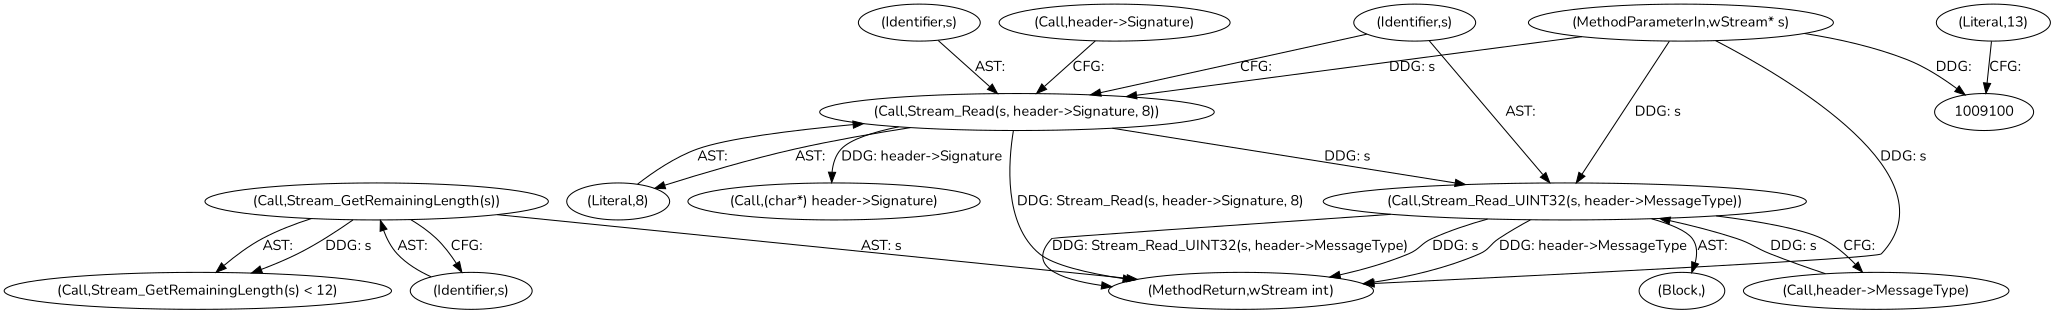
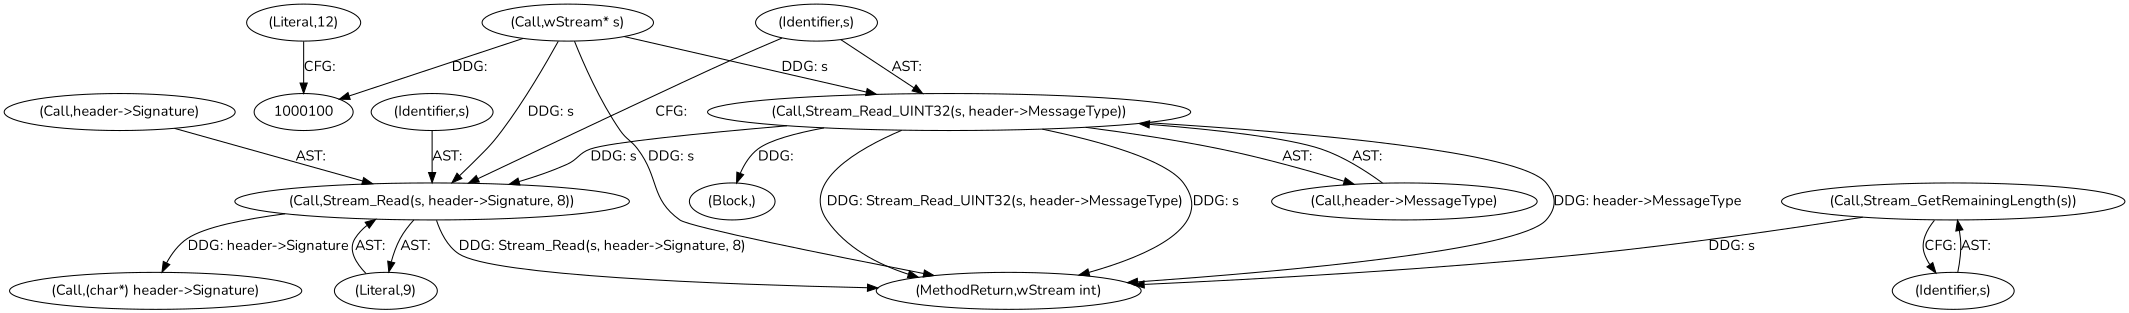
node "(MethodParameterIn,wStream* s)": label "(MethodParameterIn,wStream* s)" -> "(Call,wStream* s)"
node "(Literal,13)": label "(Literal,13)" -> "(Literal,12)"
edge "(Call,header->Signature)" -> "(Call,Stream_Read(s, header->Signature, 8))": label "CFG: " -> "AST: "
node "1009100": label "1009100" -> "1000100"
edge "(Call,Stream_Read(s, header->Signature, 8))" -> "(Call,Stream_Read_UINT32(s, header->MessageType))": reversed
node "(Literal,8)": label "(Literal,8)" -> "(Literal,9)"
edge "(Call,Stream_GetRemainingLength(s))" -> "(MethodReturn,wStream int)": label "AST: s" -> "DDG: s"
edge "(Call,Stream_Read_UINT32(s, header->MessageType))" -> "(Block,)": label "AST: " -> "DDG: "
edge "(Call,header->MessageType)" -> "(Call,Stream_Read_UINT32(s, header->MessageType))": label "DDG: s" -> "AST: "
edge "(Call,Stream_Read_UINT32(s, header->MessageType))" -> "(Call,header->MessageType)": label "CFG: " -> "AST: "
node "(Call,Stream_GetRemainingLength(s) < 12)": removed
